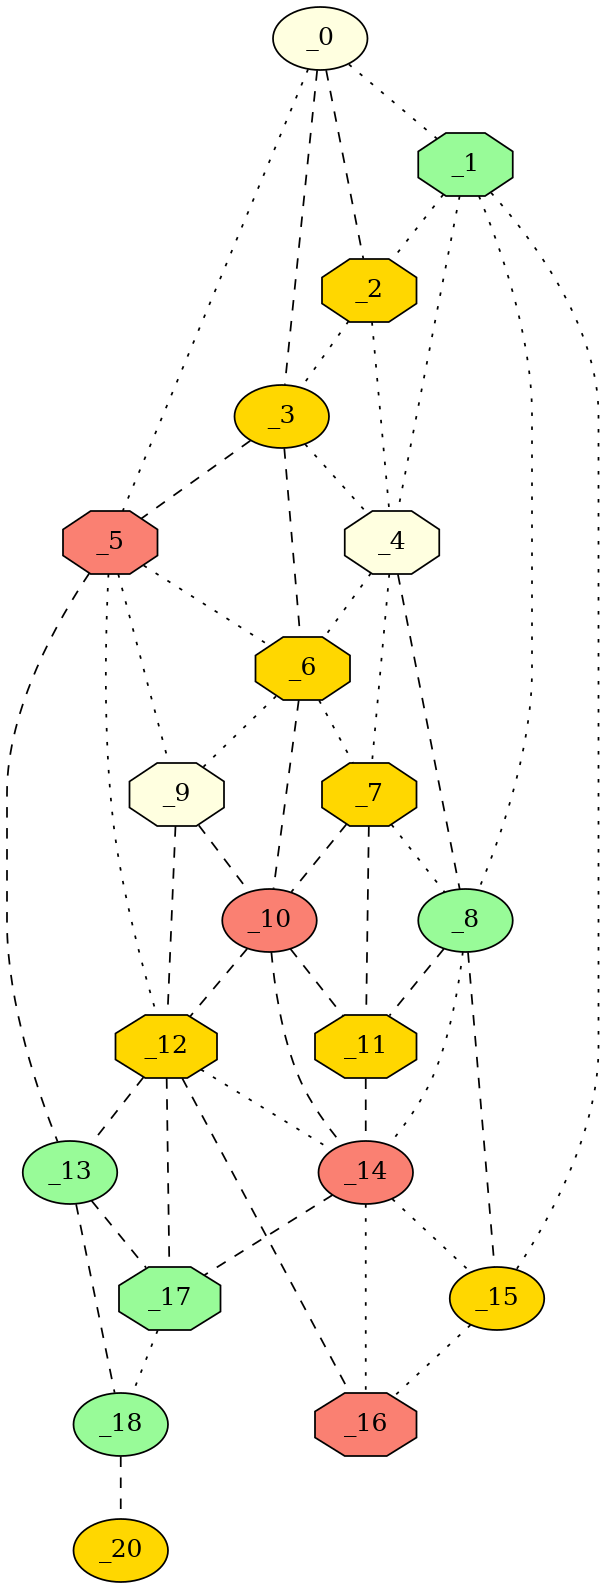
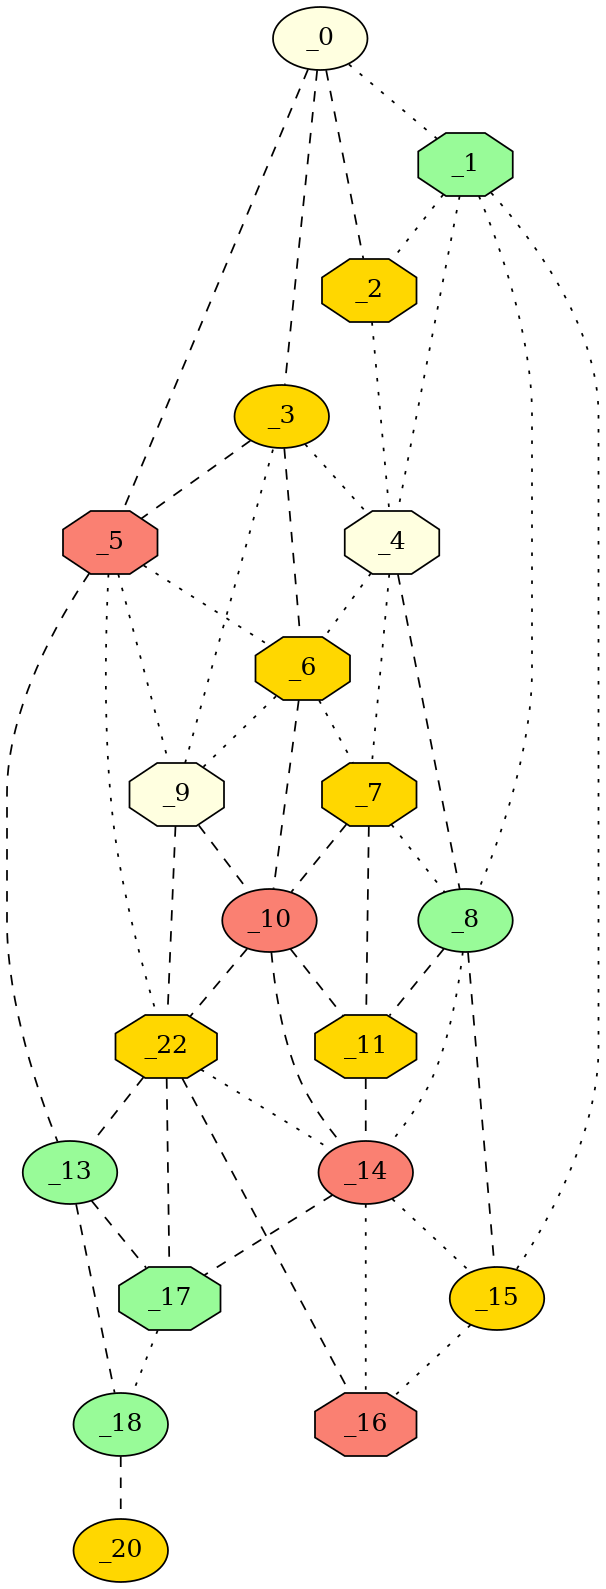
edge "_0" -- "_5": style dotted -> dashed
edge "_2" -- "_3": now "_9" -- "_3"
node "_12": label "_12" -> "_22"
